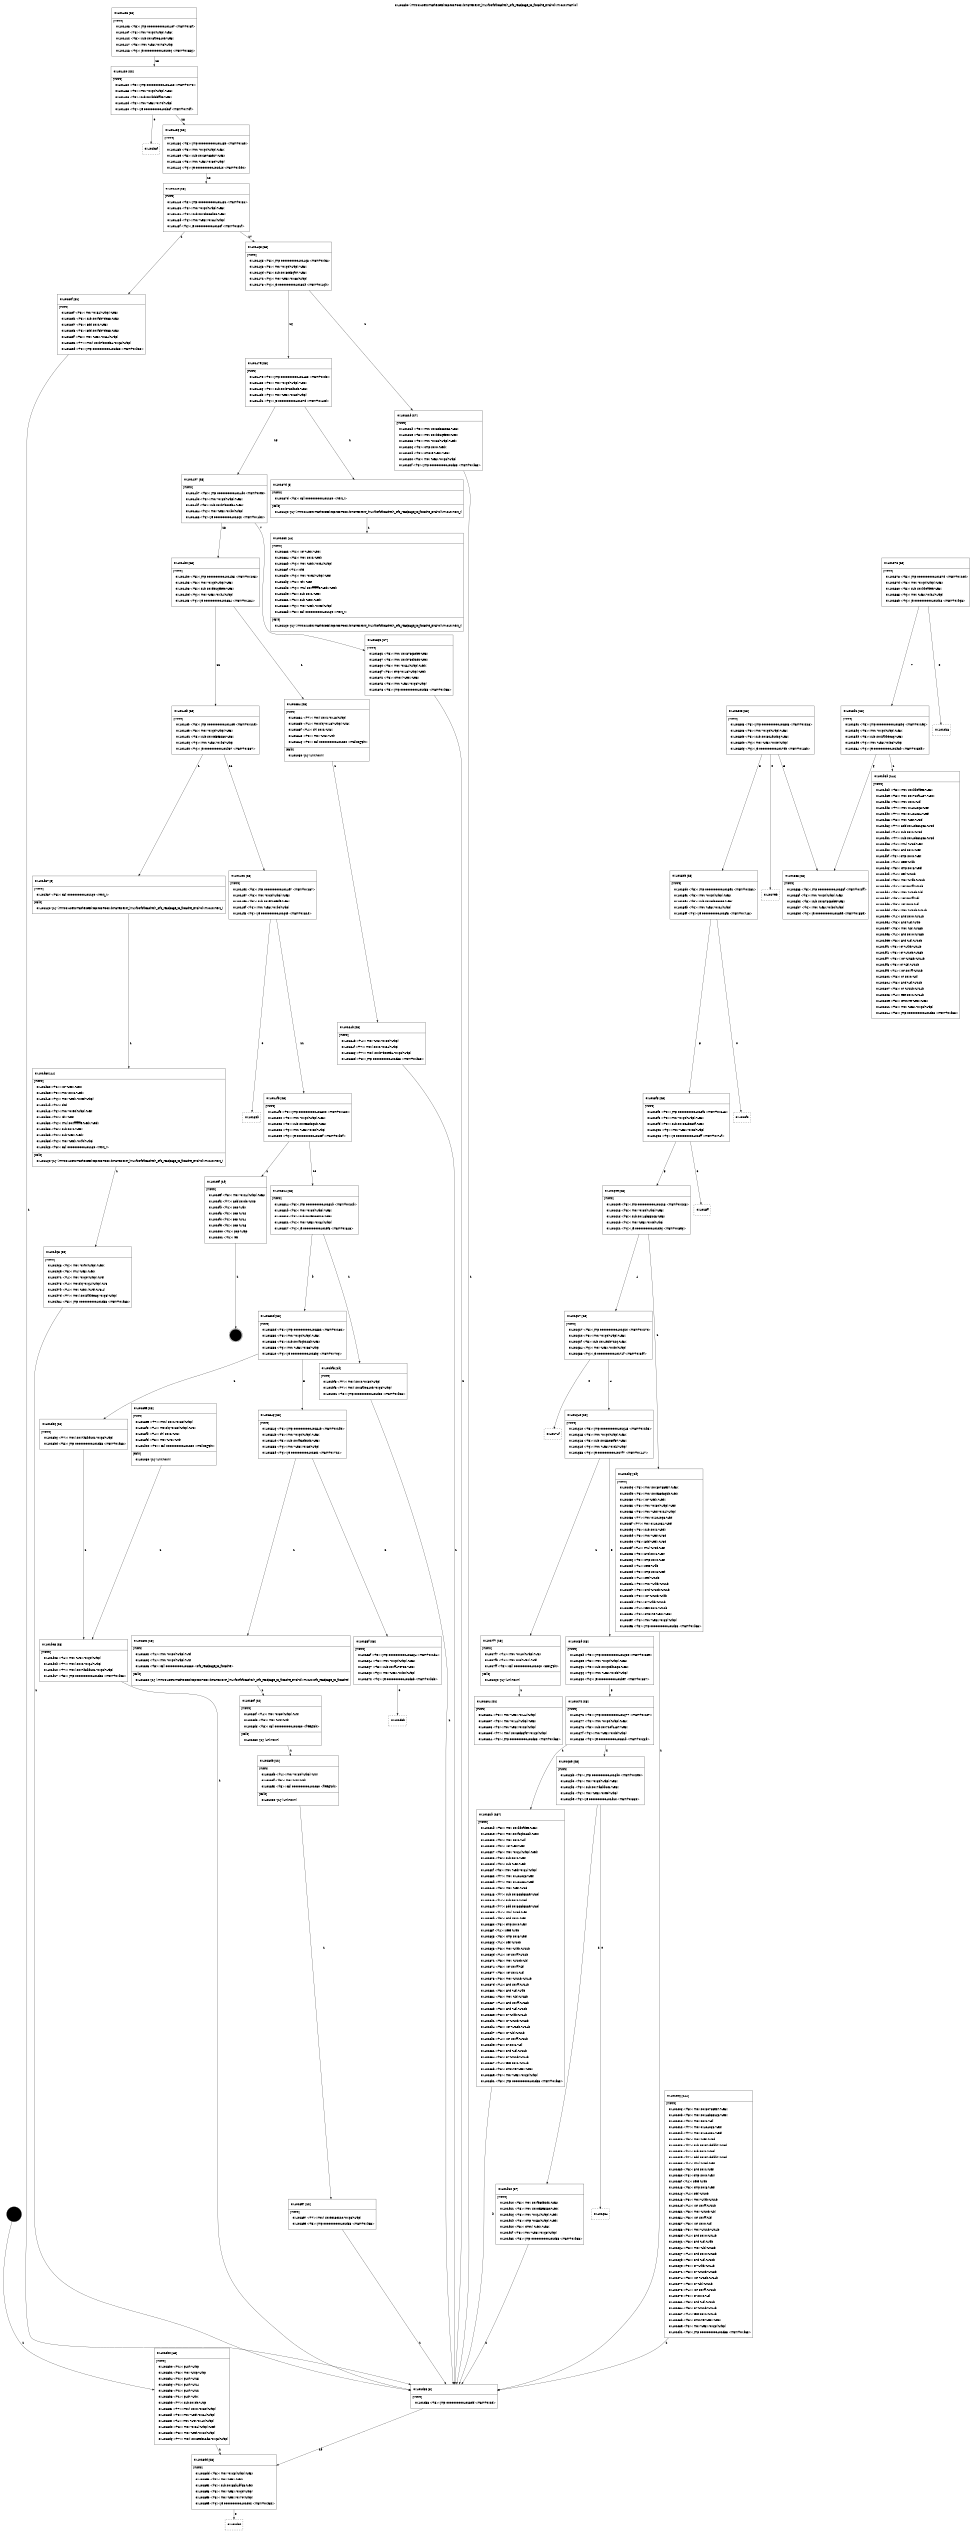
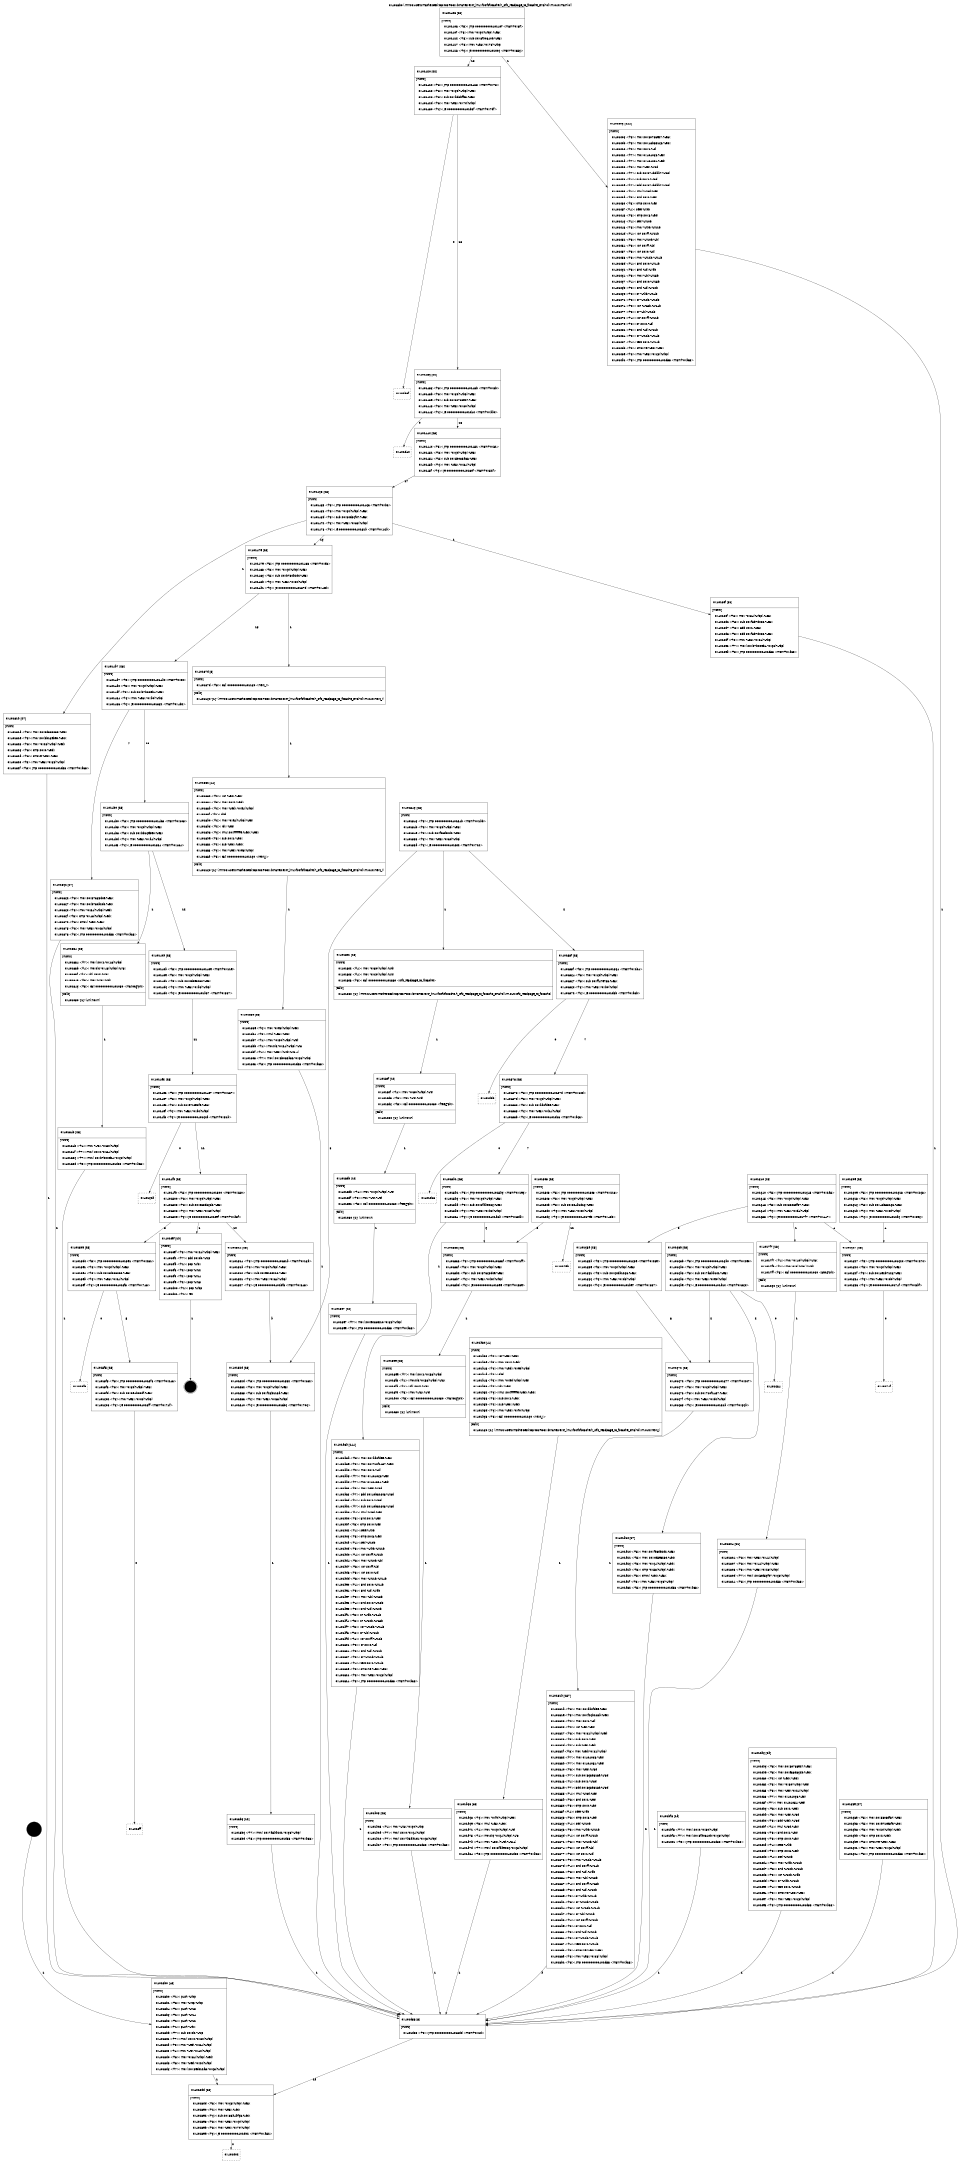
edge "0x40140a [22]" -> "0x401c06 [144]": added, label "1"
edge "0x40144c [25]" -> "0x4018cf [31]": now "0x401465 [25]" -> "0x4018cf [31]"
node "0x401d4c": added
edge "0x4015c3 [25]" -> "0x4017eb": label " 0" -> " 12"
edge "0x4015c3 [25]" -> "0x4015dc [25]": now "0x4014fb [25]" -> "0x4015dc [25]"
node "0x401937 [5]": removed
edge "0x40155f [25]" -> "0x401578 [25]": added, label "7"
node "0x4018ae [33]": added
edge "0x4015f5 [25]" -> "0x40160e [25]": removed, label "5"
edge "0x401514 [25]" -> "0x401bf3 [19]": removed, label "1"
edge "0x4015aa [25]" -> "0x4018ee [23]": added, label "1"
edge "0x40160e [25]" -> "0x401c96 [89]": removed, label "1"
edge "0x40152d [25]" -> "0x401546 [25]": reversed
edge "0x401627 [25]" -> "0x401640 [25]": reversed
edge "0x401ab6 [12]" -> "0x401905 [23]": now "0x401ab6 [12]" -> "0x401d53 [5]"
edge "0x401672 [25]" -> "0x40168b [25]": reversed
node "0x4016ae [27]": added
edge "0x401804 [21]" -> "0x401d53 [5]": added, label "1"
edge "0x401989 [144]" -> "0x401d53 [5]": added, label "1"
